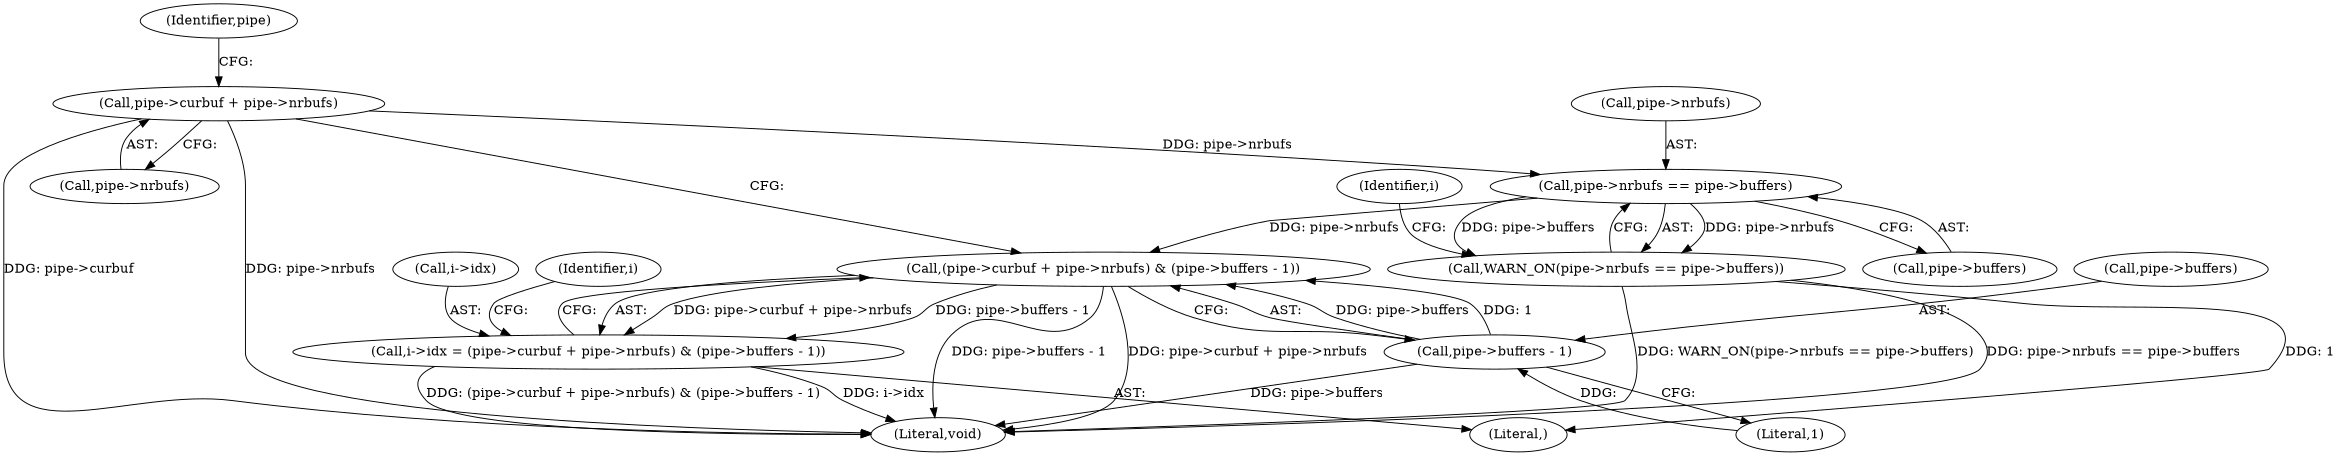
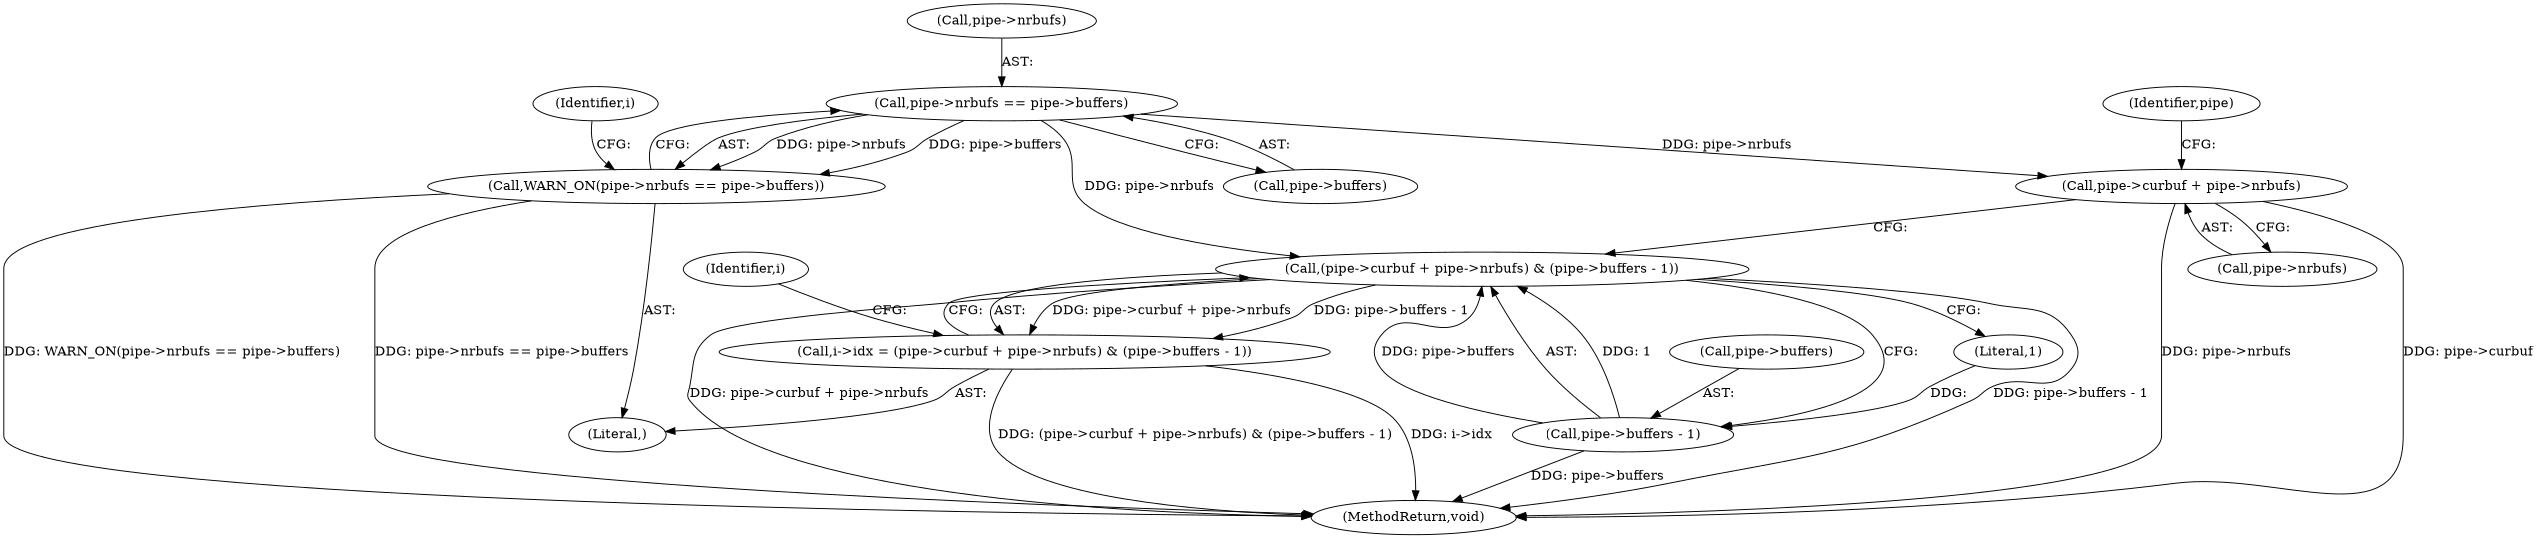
edge "(Call,pipe->curbuf + pipe->nrbufs)" -> "(Call,pipe->nrbufs == pipe->buffers)": reversed
node "(Call,i->idx)": removed
edge "(Call,WARN_ON(pipe->nrbufs == pipe->buffers))" -> "(Literal,)": label "DDG: 1" -> "AST: "
edge "(Call,pipe->buffers - 1)" -> "(Literal,1)": now "(Call,(pipe->curbuf + pipe->nrbufs) & (pipe->buffers - 1))" -> "(Literal,1)"
node "(Literal,void)": label "(Literal,void)" -> "(MethodReturn,void)"
